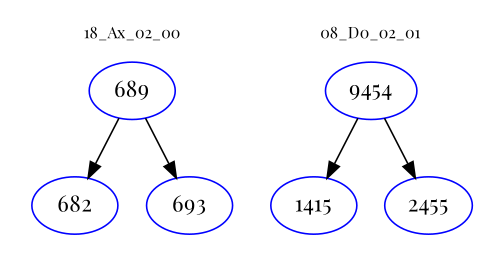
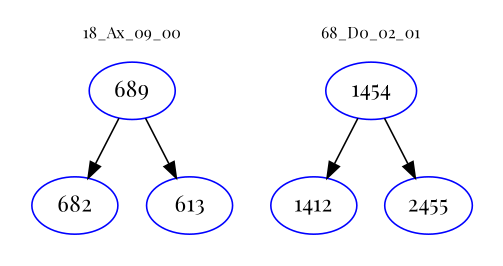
cluster "18_Ax_02_00": label "18_Ax_02_00" -> "18_Ax_09_00"
cluster "08_D0_02_01": label "08_D0_02_01" -> "68_D0_02_01"
node "9454": label "9454" -> "1454"
node "693": label "693" -> "613"
node "1415": label "1415" -> "1412"
